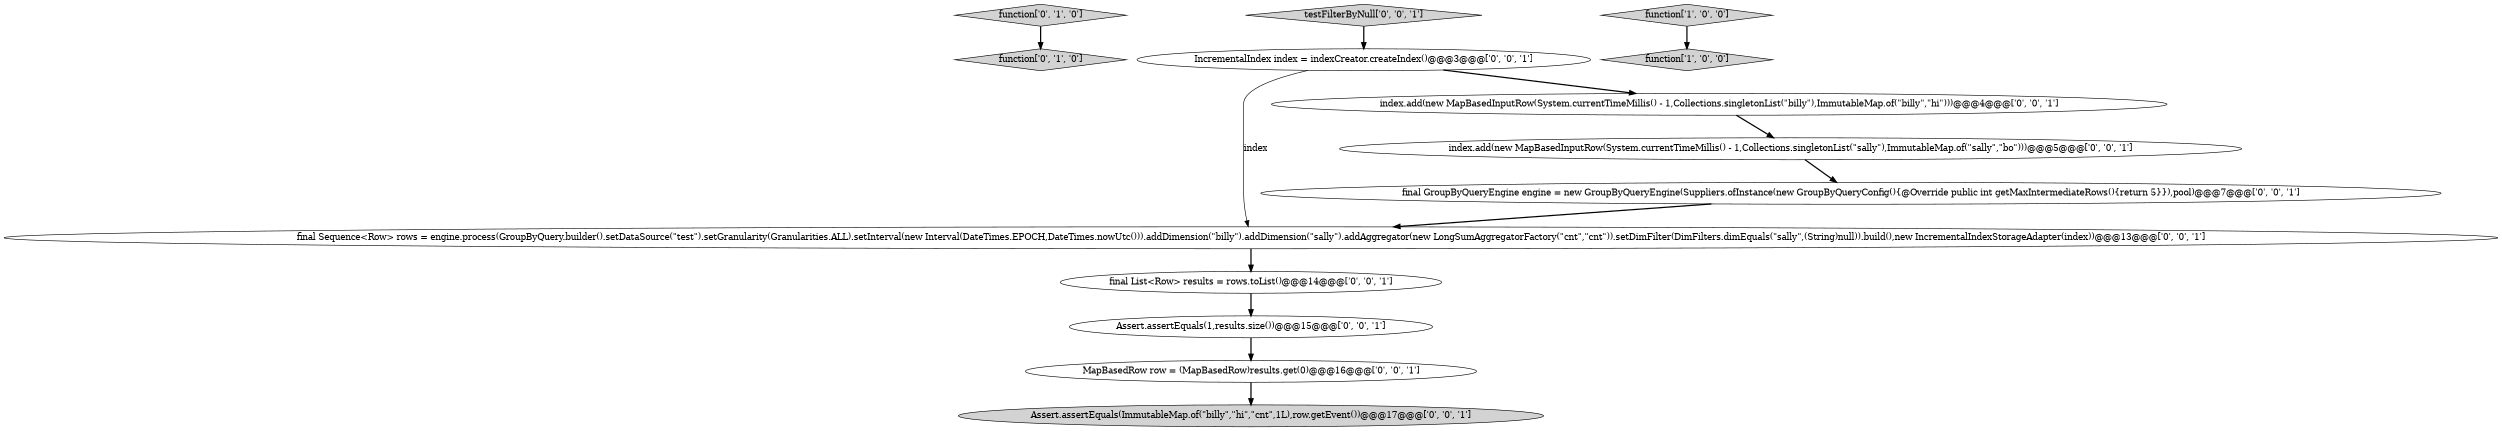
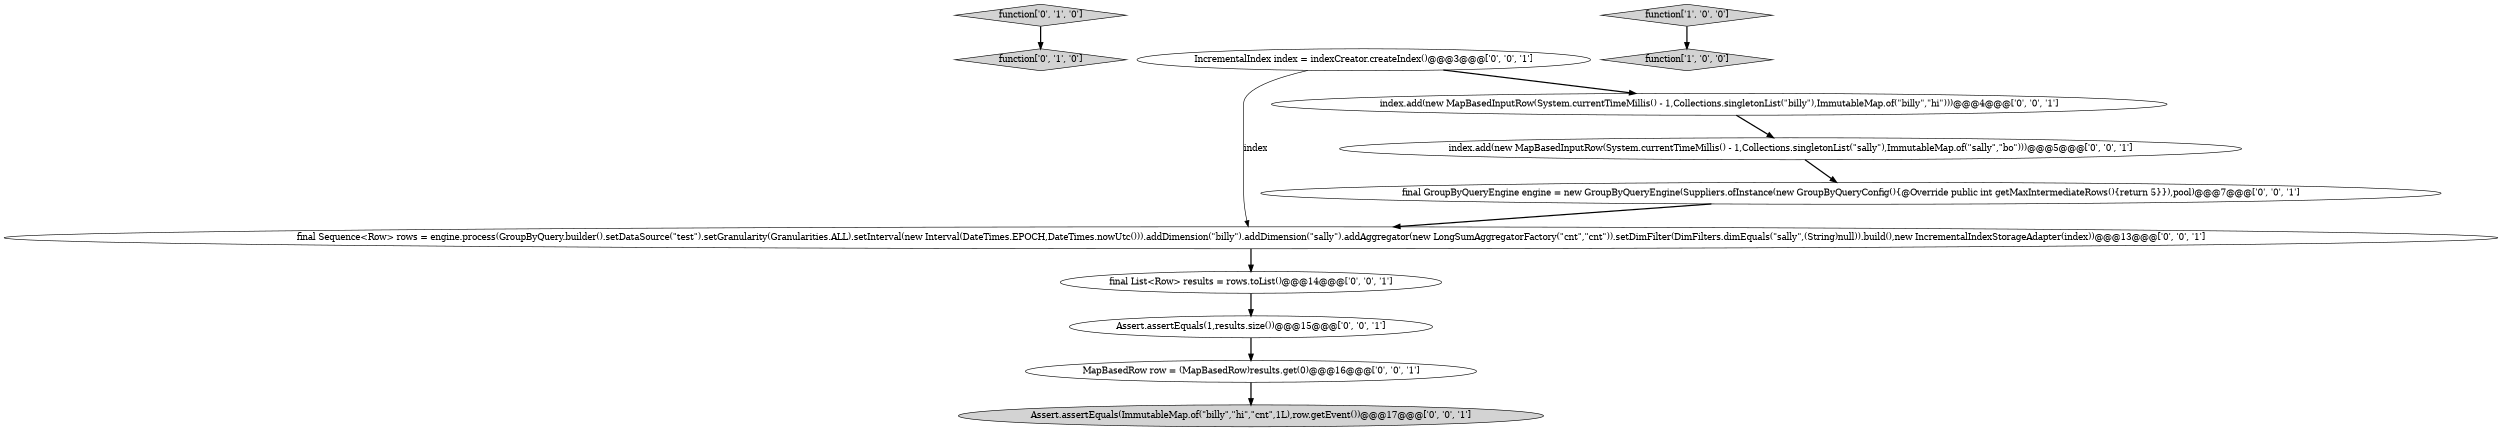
node "testFilterByNull['0', '0', '1']": removed
